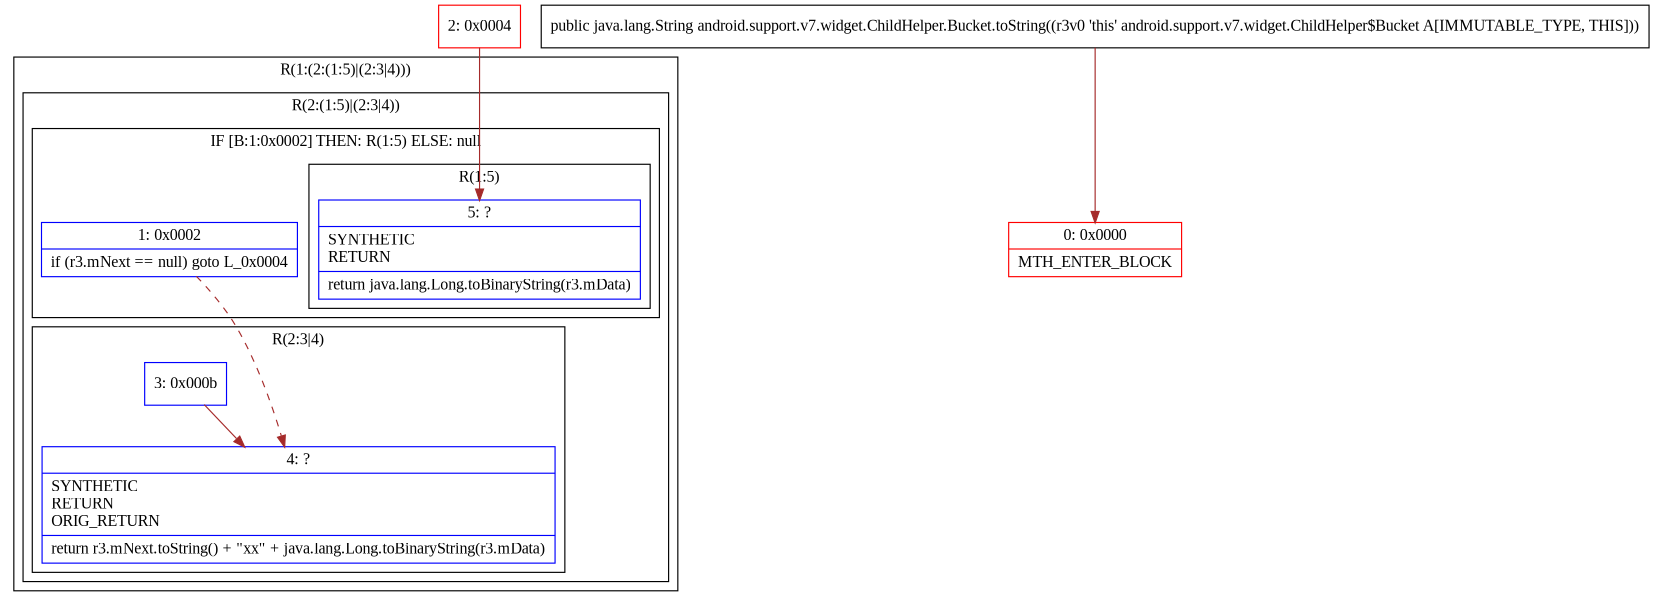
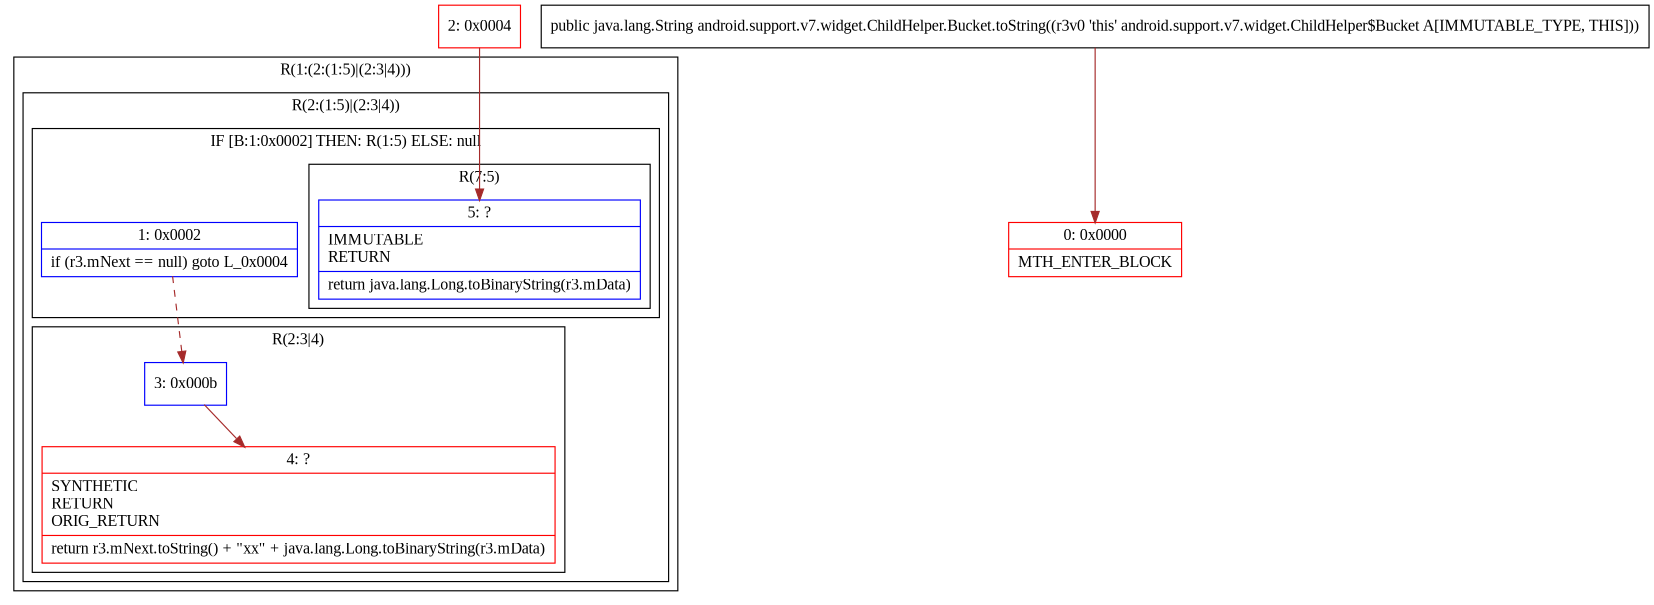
cluster "R(1:5)": label "R(1:5)" -> "R(7:5)"
node "5: ?": text "SYNTHETIC" -> "IMMUTABLE"
edge "1: 0x0002" -> "4: ?": now "1: 0x0002" -> "3: 0x000b"
node "4: ?": color blue -> red
